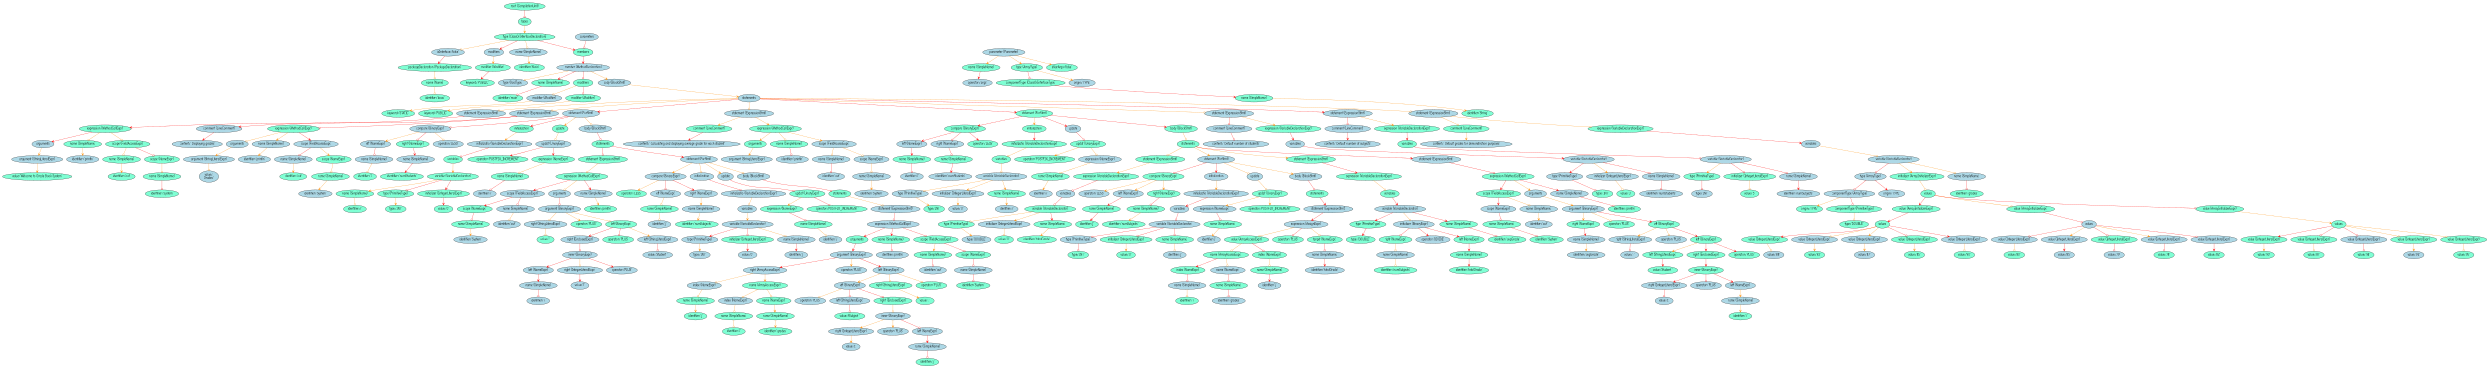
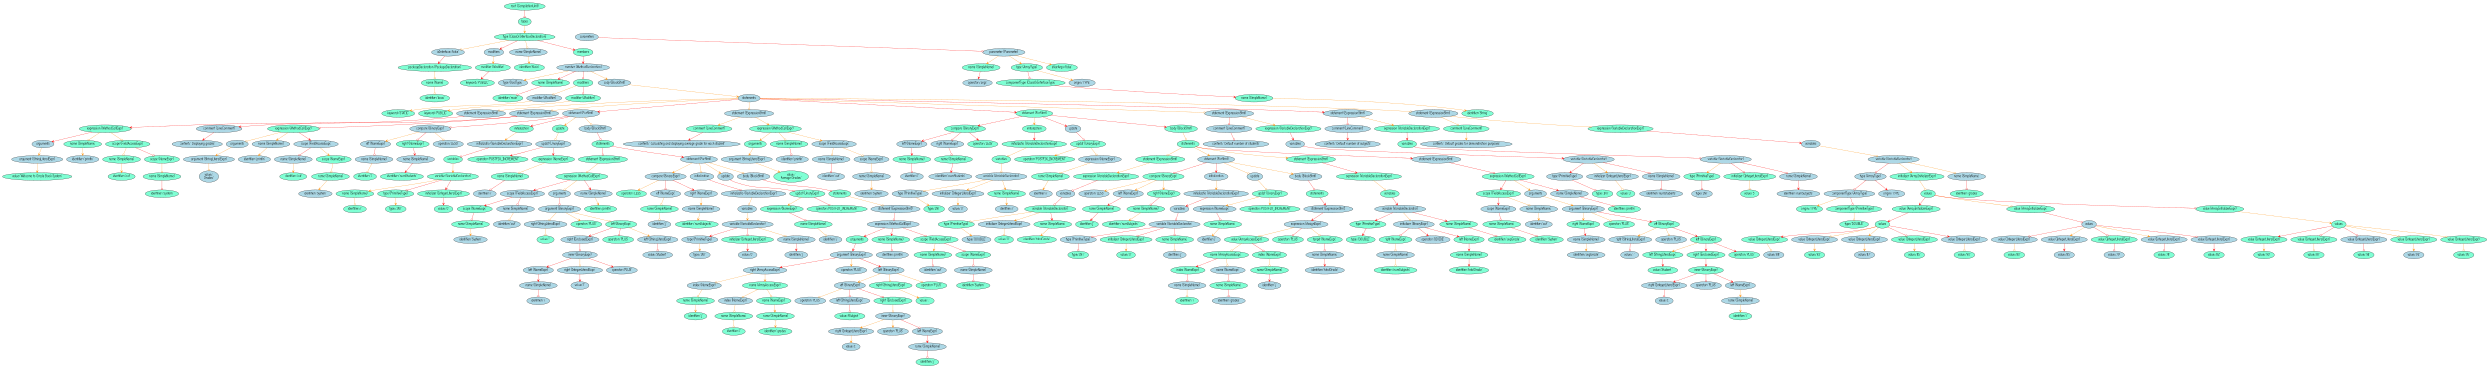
edge "parameters" -> "members": now "parameters" -> "parameter (Parameter)"
edge "member (MethodDeclaration)" -> "type (VoidType)": arrowhead odot -> vee
node "value=' Average Grades:'": added
